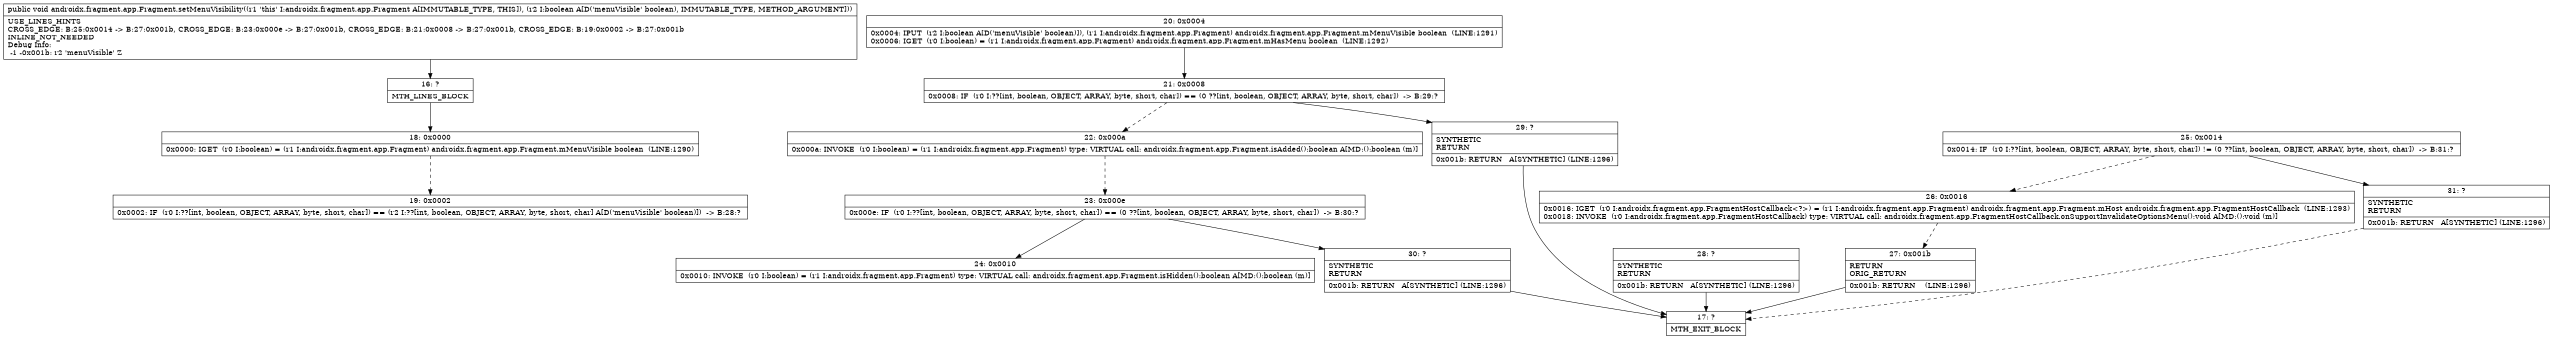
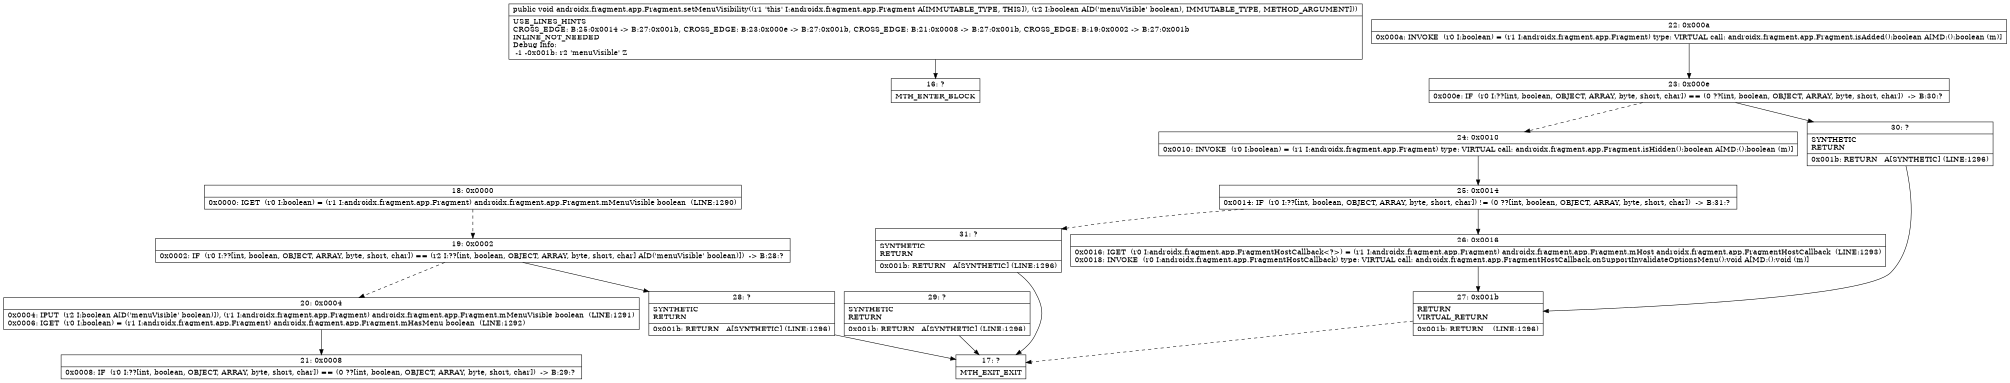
node "16: ?": text "MTH_LINES_BLOCK" -> "MTH_ENTER_BLOCK"
edge "21: 0x0008" -> "29: ?": removed
edge "16: ?" -> "18: 0x0000": removed
edge "21: 0x0008" -> "22: 0x000a": removed
edge "24: 0x0010" -> "25: 0x0014": added
edge "25: 0x0014" -> "31: ?": style solid -> dashed
edge "22: 0x000a" -> "23: 0x000e": style dashed -> solid
edge "25: 0x0014" -> "26: 0x0016": style dashed -> solid
edge "26: 0x0016" -> "27: 0x001b": style dashed -> solid
edge "23: 0x000e" -> "24: 0x0010": style solid -> dashed
node "27: 0x001b": text "ORIG_RETURN" -> "VIRTUAL_RETURN"
edge "19: 0x0002" -> "28: ?": added
edge "19: 0x0002" -> "20: 0x0004": added
edge "31: ?" -> "17: ?": style dashed -> solid
edge "27: 0x001b" -> "17: ?": style solid -> dashed
edge "30: ?" -> "17: ?": now "30: ?" -> "27: 0x001b"
node "17: ?": text "MTH_EXIT_BLOCK" -> "MTH_EXIT_EXIT"
